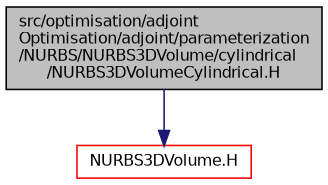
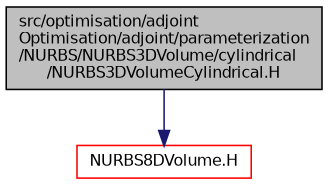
node "NURBS3DVolume.H": label "NURBS3DVolume.H" -> "NURBS8DVolume.H"
